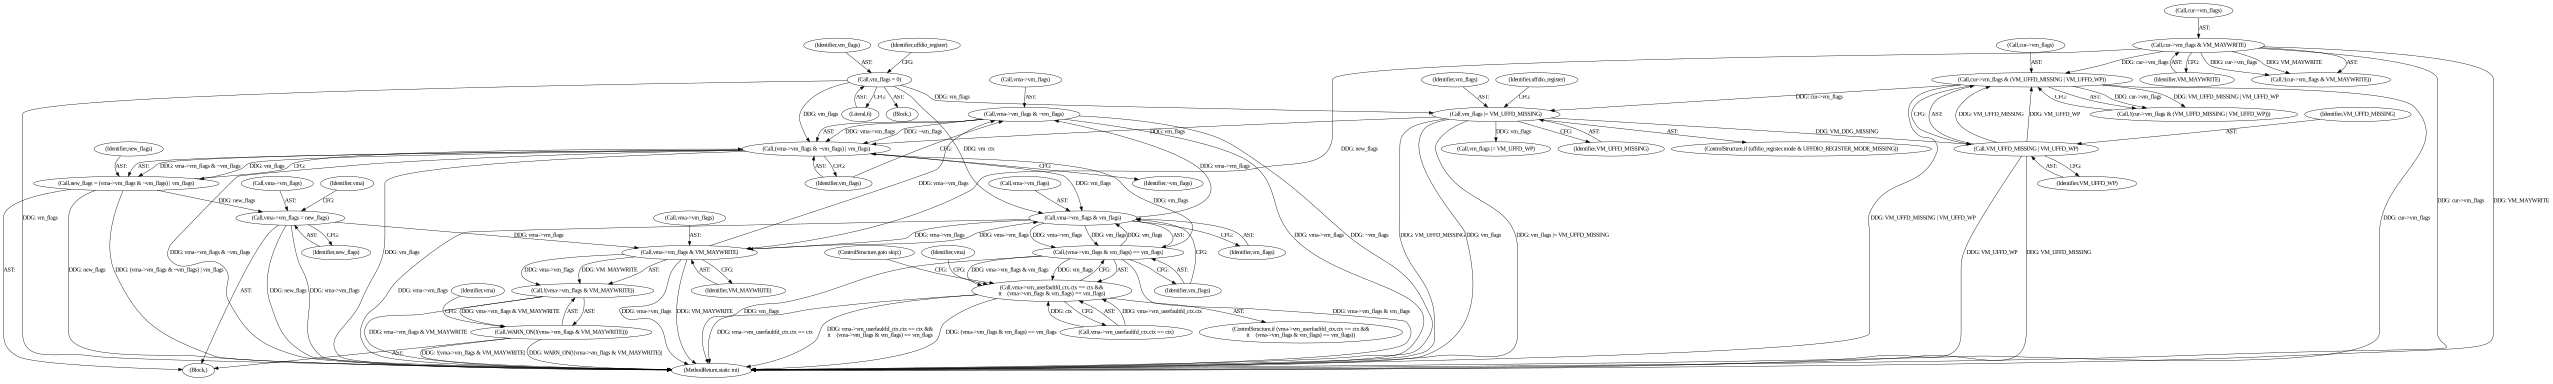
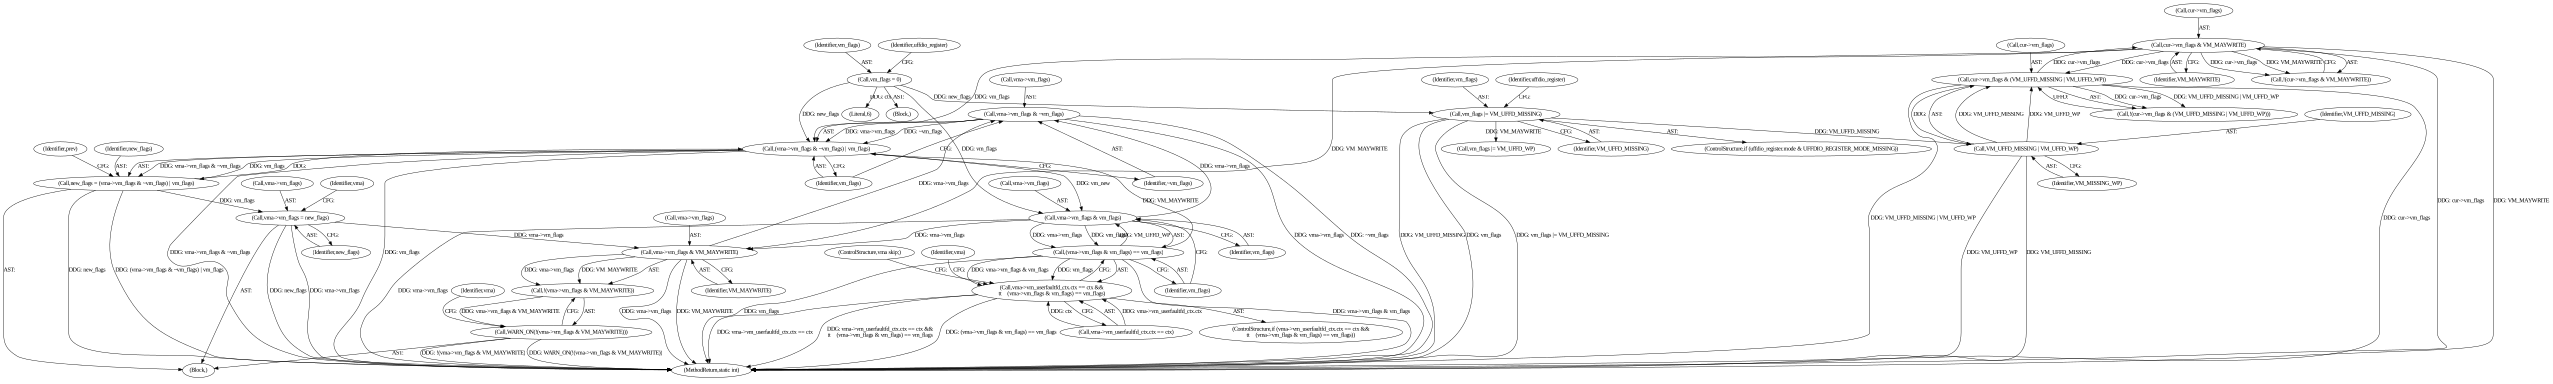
edge "(Call,!(cur->vm_flags & VM_MAYWRITE))" -> "(Call,cur->vm_flags & VM_MAYWRITE)": added, label "CFG:"
edge "(Literal,6)" -> "(Call,vm_flags = 0)": removed, label "AST:"
edge "(Call,vm_flags = 0)" -> "(Literal,6)": label "CFG: " -> "DDG: ctx"
edge "(Call,vm_flags = 0)" -> "(Call,vm_flags |= VM_UFFD_MISSING)": label "DDG: vm_flags" -> "DDG: new_flags"
edge "(Call,!(cur->vm_flags & (VM_UFFD_MISSING | VM_UFFD_WP)))" -> "(Call,cur->vm_flags & (VM_UFFD_MISSING | VM_UFFD_WP))": label "CFG: " -> "UFFD: "
edge "(Call,cur->vm_flags & (VM_UFFD_MISSING | VM_UFFD_WP))" -> "(Call,vm_flags |= VM_UFFD_MISSING)": now "(Call,cur->vm_flags & (VM_UFFD_MISSING | VM_UFFD_WP))" -> "(Call,cur->vm_flags & VM_MAYWRITE)"
edge "(Call,vm_flags = 0)" -> "(Call,(vma->vm_flags & ~vm_flags) | vm_flags)": label "DDG: vm_flags" -> "DDG: new_flags"
edge "(Call,cur->vm_flags & (VM_UFFD_MISSING | VM_UFFD_WP))" -> "(Call,VM_UFFD_MISSING | VM_UFFD_WP)": label "CFG: " -> "DDG: "
edge "(Call,vm_flags |= VM_UFFD_MISSING)" -> "(Call,(vma->vm_flags & ~vm_flags) | vm_flags)": now "(Call,cur->vm_flags & VM_MAYWRITE)" -> "(Call,(vma->vm_flags & ~vm_flags) | vm_flags)"
edge "(Call,vm_flags |= VM_UFFD_MISSING)" -> "(Call,vm_flags |= VM_UFFD_WP)": label "DDG: vm_flags" -> "DDG: VM_MAYWRITE"
edge "(Call,vm_flags |= VM_UFFD_MISSING)" -> "(Call,VM_UFFD_MISSING | VM_UFFD_WP)": label "DDG: VM_DDG_MISSING" -> "DDG: VM_UFFD_MISSING"
edge "(Call,vm_flags = 0)" -> "(MethodReturn,static int)": removed, label "DDG: vm_flags"
node "(Identifier,prev)": added
edge "(Call,vm_flags = 0)" -> "(Call,vma->vm_flags & vm_flags)": label "DDG: vm_ctx" -> "DDG: vm_flags"
edge "(Call,cur->vm_flags & VM_MAYWRITE)" -> "(Call,vma->vm_flags & VM_MAYWRITE)": label "DDG: new_flags" -> "DDG: VM_MAYWRITE"
edge "(Identifier,~vm_flags)" -> "(Call,vma->vm_flags & ~vm_flags)": added, label "AST:"
edge "(Call,new_flags = (vma->vm_flags & ~vm_flags) | vm_flags)" -> "(Call,(vma->vm_flags & ~vm_flags) | vm_flags)": label "CFG: " -> "DDG: "
edge "(Call,(vma->vm_flags & ~vm_flags) | vm_flags)" -> "(Call,vma->vm_flags & vm_flags)": label "DDG: vm_flags" -> "DDG: vm_new"
node "(Identifier,VM_UFFD_WP)": label "(Identifier,VM_UFFD_WP)" -> "(Identifier,VM_MISSING_WP)"
edge "(Call,new_flags = (vma->vm_flags & ~vm_flags) | vm_flags)" -> "(Call,vma->vm_flags = new_flags)": label "DDG: new_flags" -> "DDG: vm_flags"
edge "(Call,(vma->vm_flags & vm_flags) == vm_flags)" -> "(Call,(vma->vm_flags & ~vm_flags) | vm_flags)": label "DDG: vm_flags" -> "DDG: VM_MAYWRITE"
edge "(Call,(vma->vm_flags & vm_flags) == vm_flags)" -> "(Call,vma->vm_flags & vm_flags)": label "DDG: vm_flags" -> "DDG: VM_UFFD_WP"
edge "(Call,vma->vm_flags & VM_MAYWRITE)" -> "(Call,vma->vm_flags & vm_flags)": removed, label "DDG: vma->vm_flags"
node "(ControlStructure,goto skip;)": label "(ControlStructure,goto skip;)" -> "(ControlStructure,vma skip;)"
edge "(Call,WARN_ON(!(vma->vm_flags & VM_MAYWRITE)))" -> "(Call,!(vma->vm_flags & VM_MAYWRITE))": label "AST: " -> "CFG: "
edge "(Call,!(vma->vm_flags & VM_MAYWRITE))" -> "(MethodReturn,static int)": removed, label "DDG: vma->vm_flags & VM_MAYWRITE"
